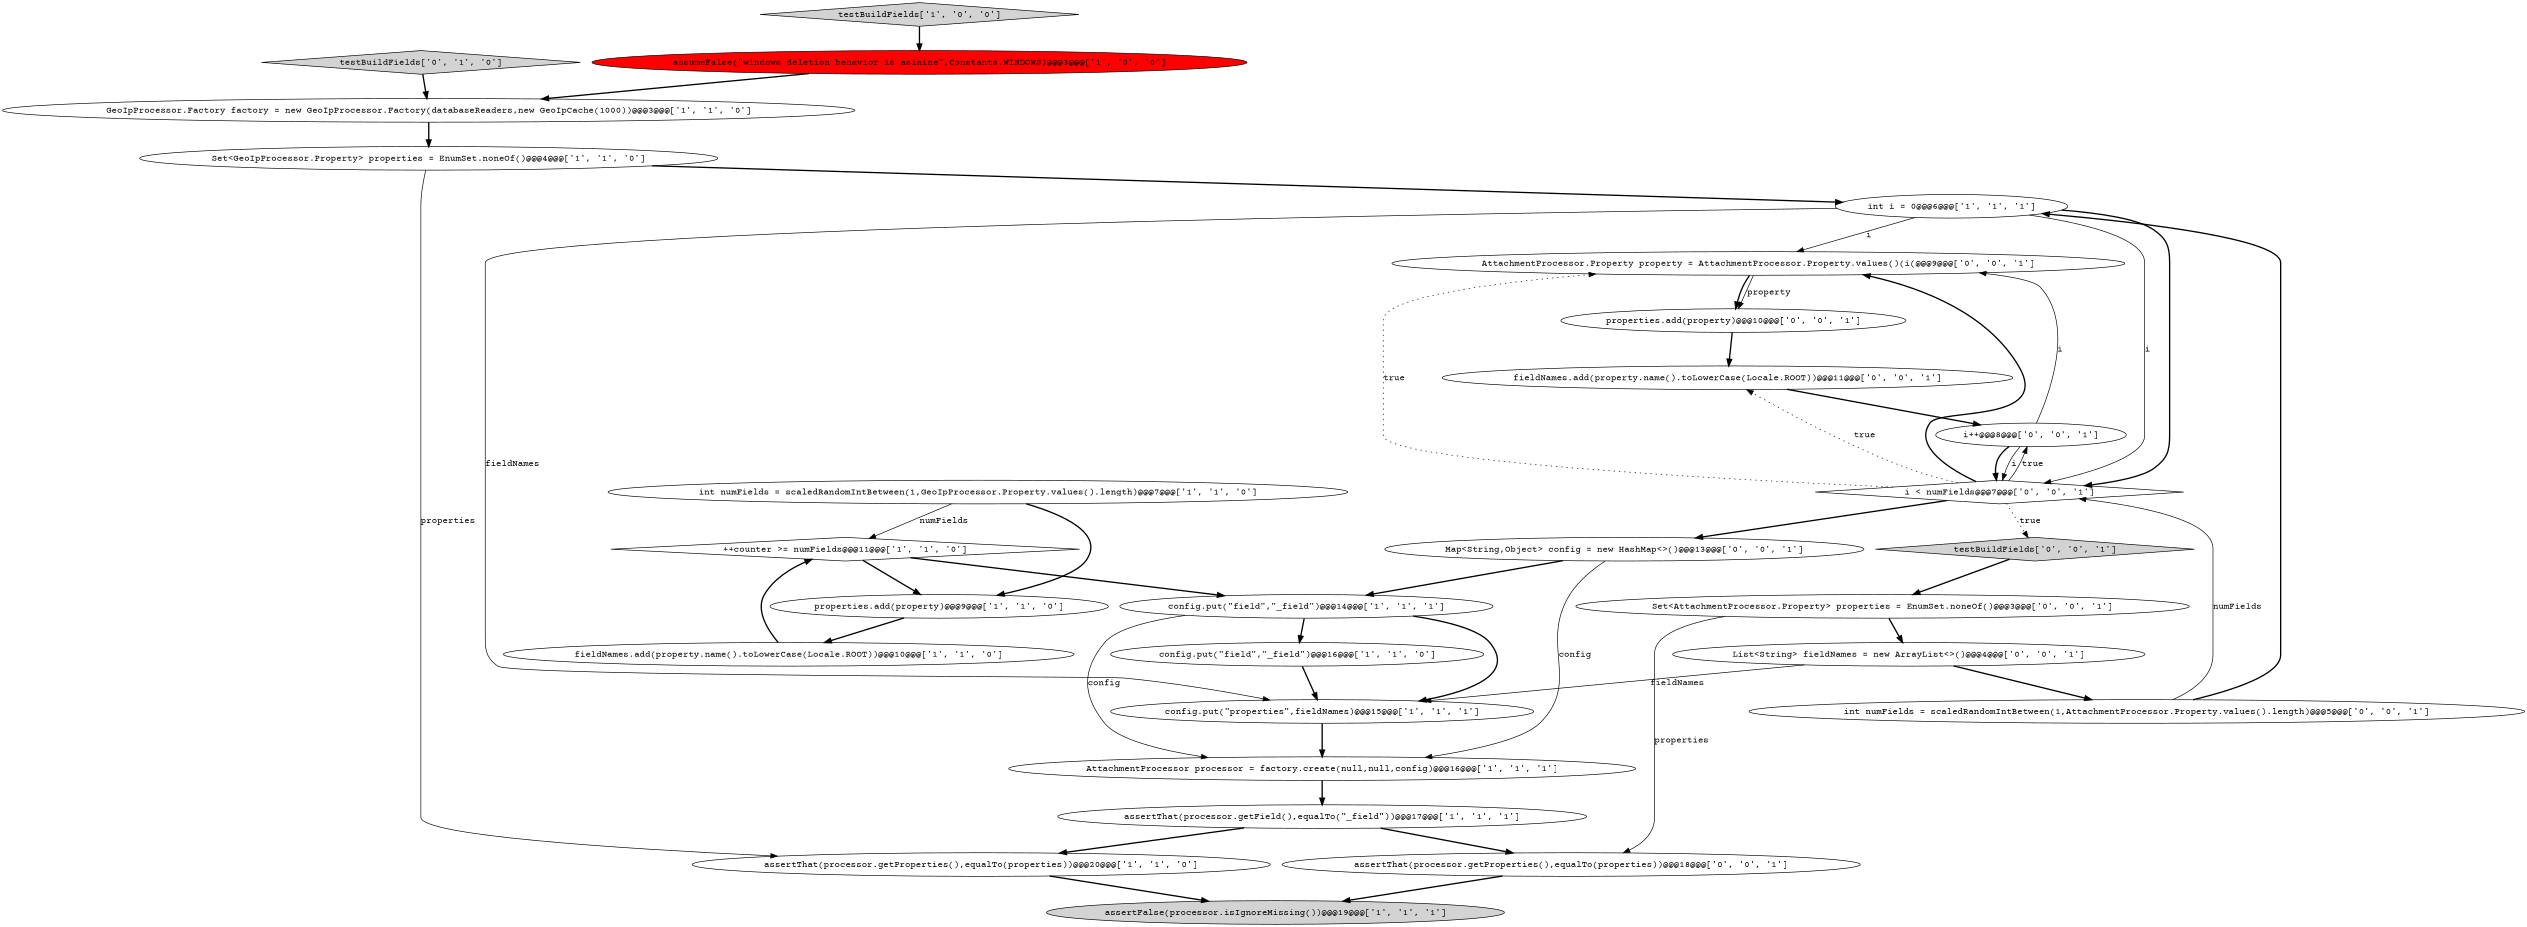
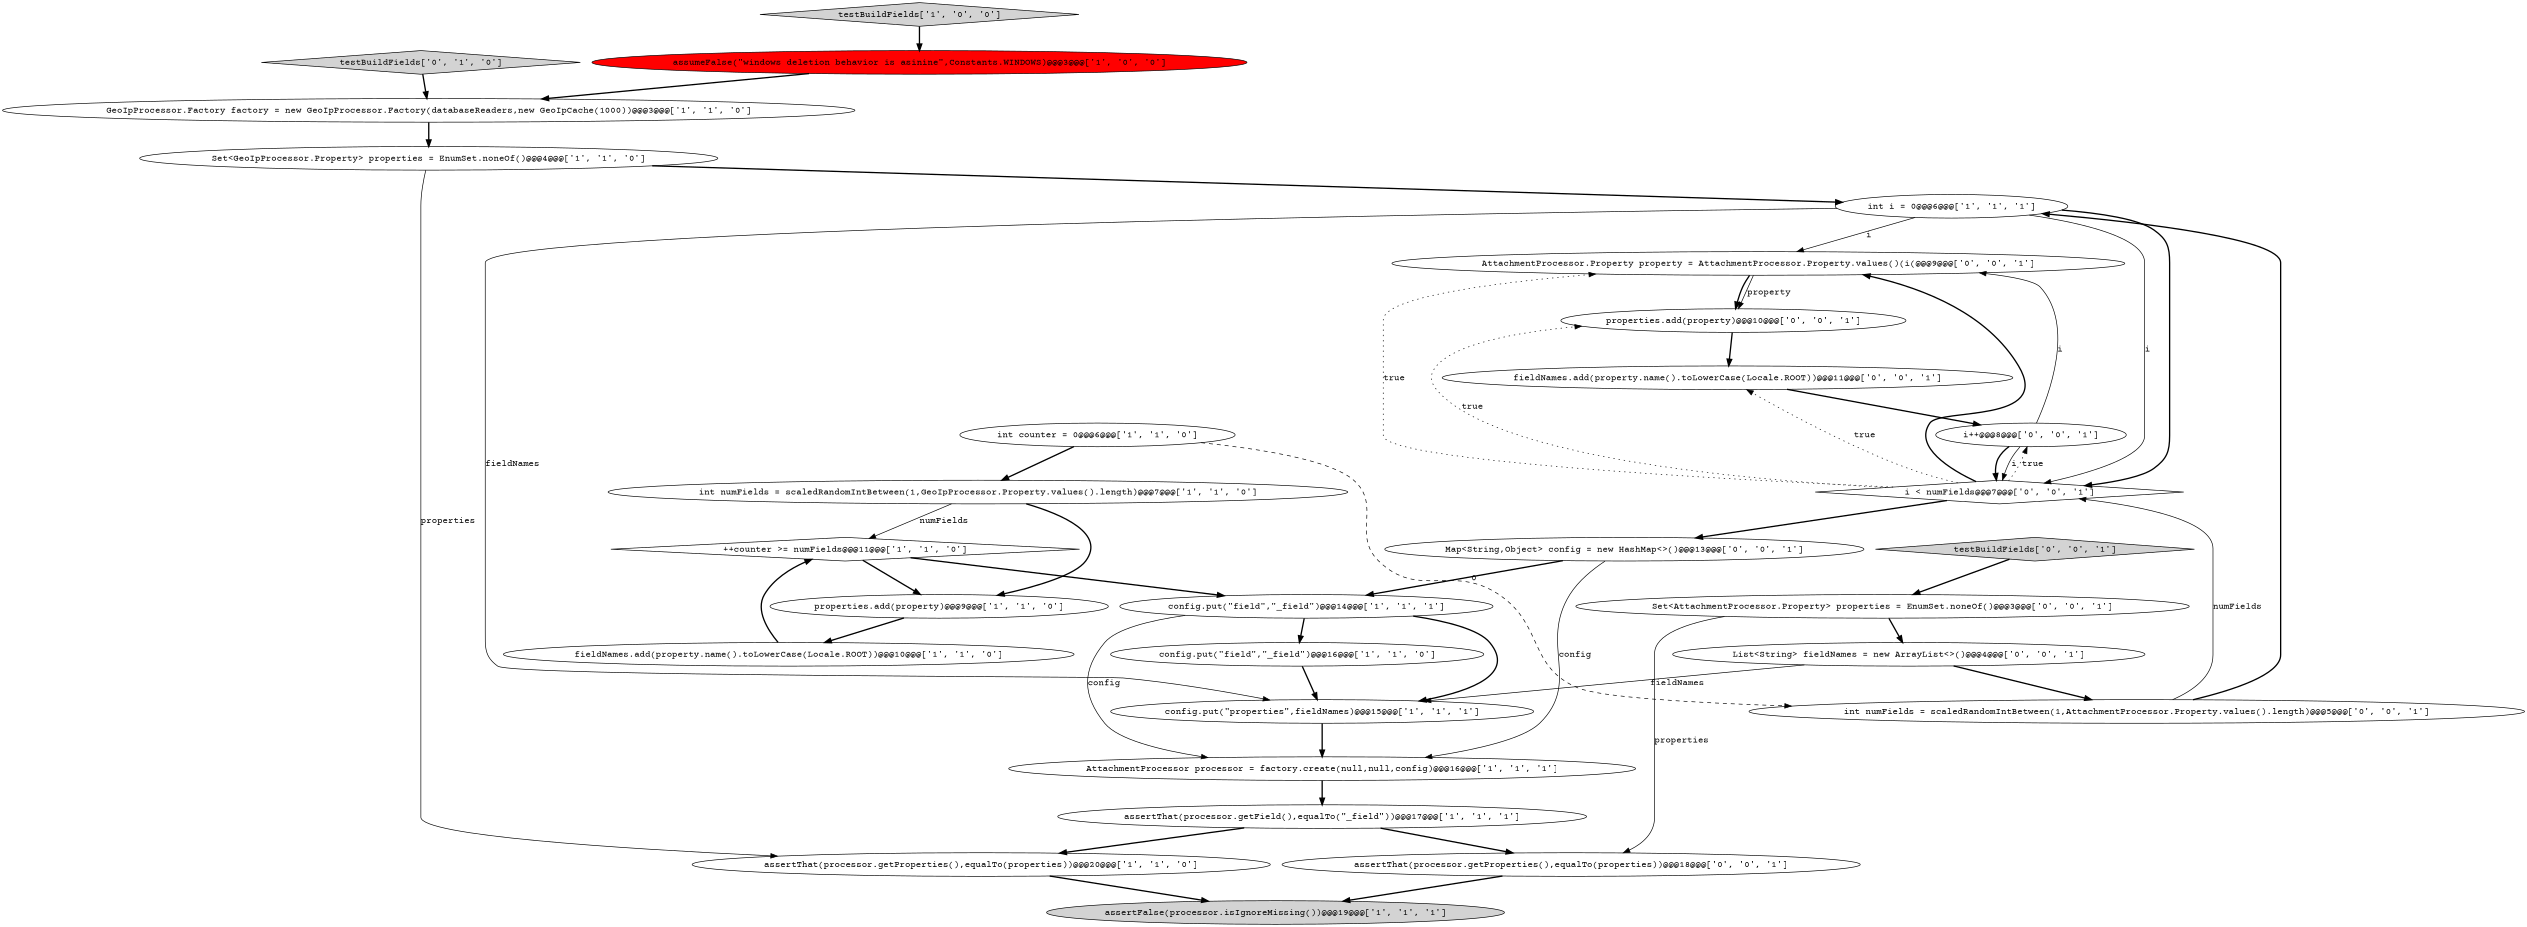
node "int counter = 0@@@6@@@['1', '1', '0']": added
edge "i < numFields@@@7@@@['0', '0', '1']" -> "i++@@@8@@@['0', '0', '1']": style solid -> dotted
edge "i < numFields@@@7@@@['0', '0', '1']" -> "testBuildFields['0', '0', '1']": now "i < numFields@@@7@@@['0', '0', '1']" -> "properties.add(property)@@@10@@@['0', '0', '1']"
